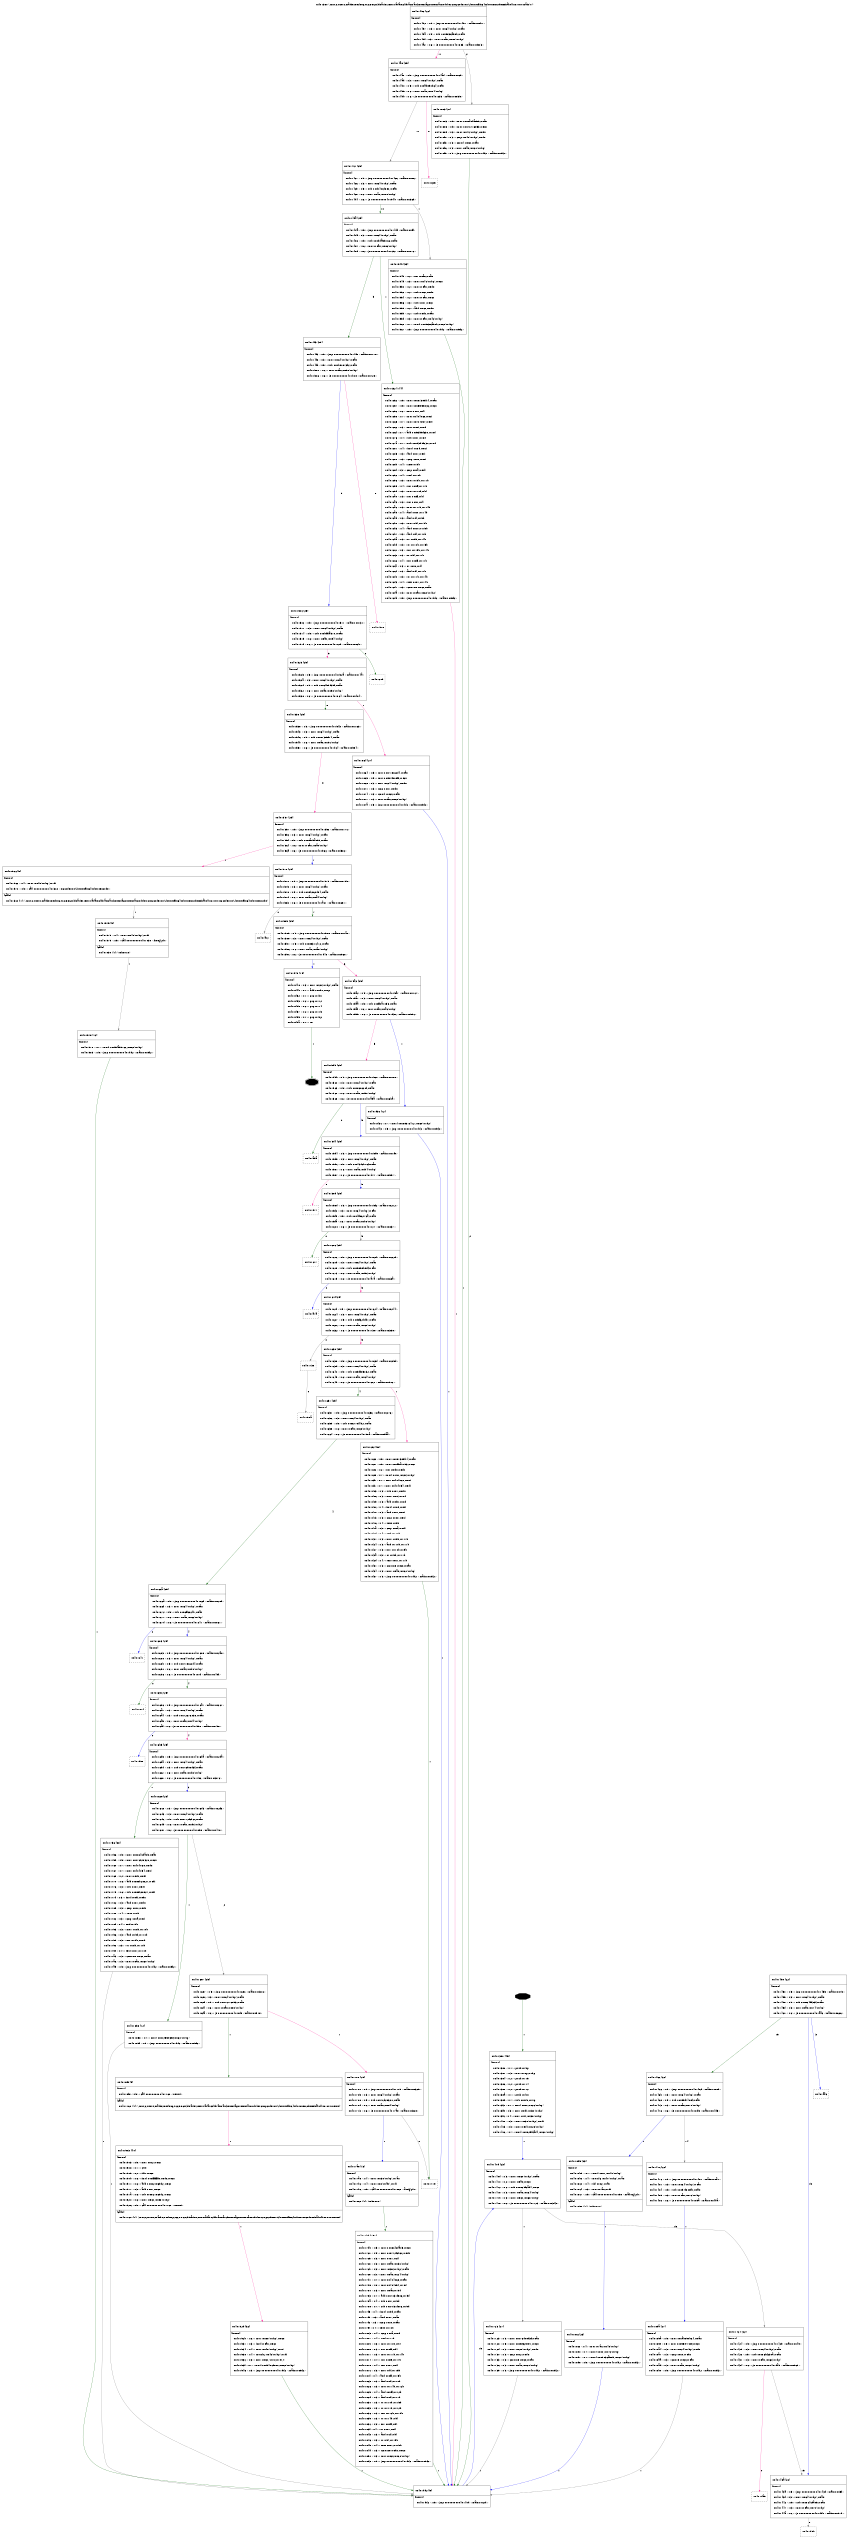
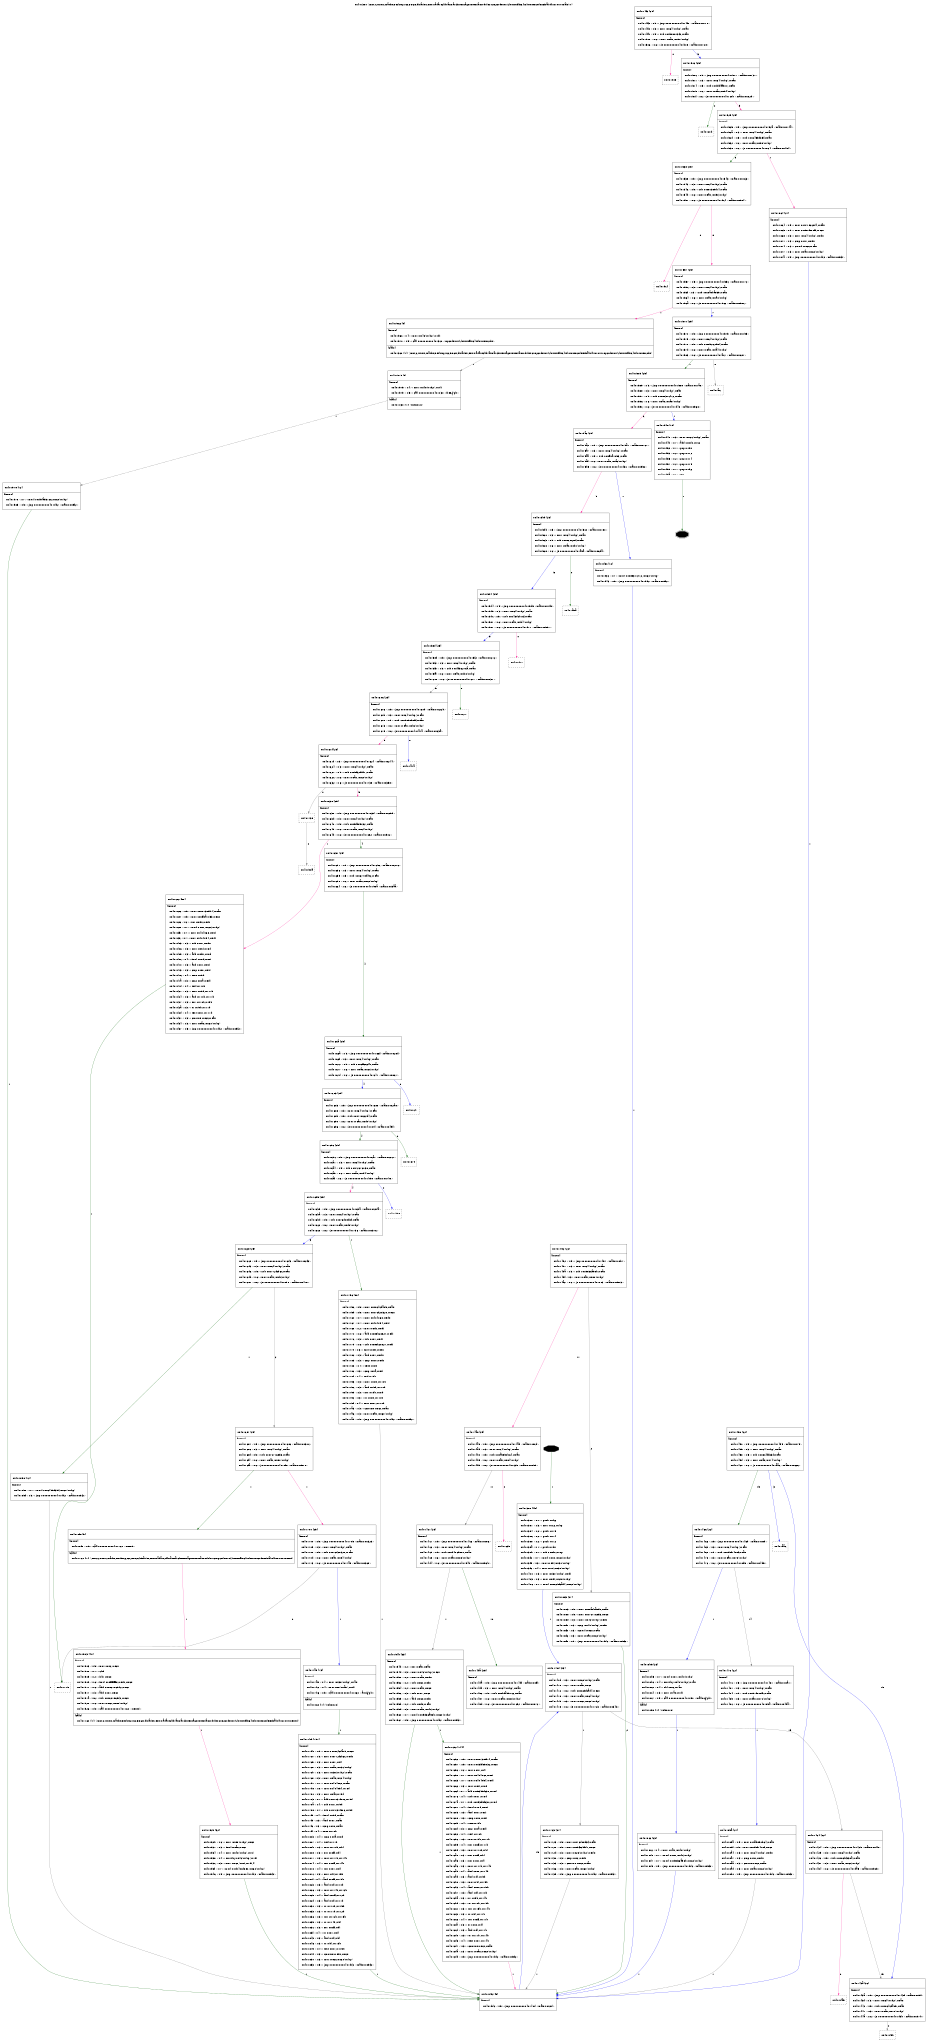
node "0x401dc4": added
edge "0x4014da [25]" -> "0x4014f3 [25]": removed, label "9"
edge "0x4014da [25]" -> "0x401c52 [144]": now "0x40194b [33]" -> "0x401c52 [144]"
